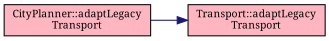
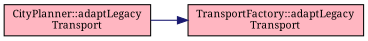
node "Transport::adaptLegacy Transport": label "Transport::adaptLegacy Transport" -> "TransportFactory::adaptLegacy Transport"
